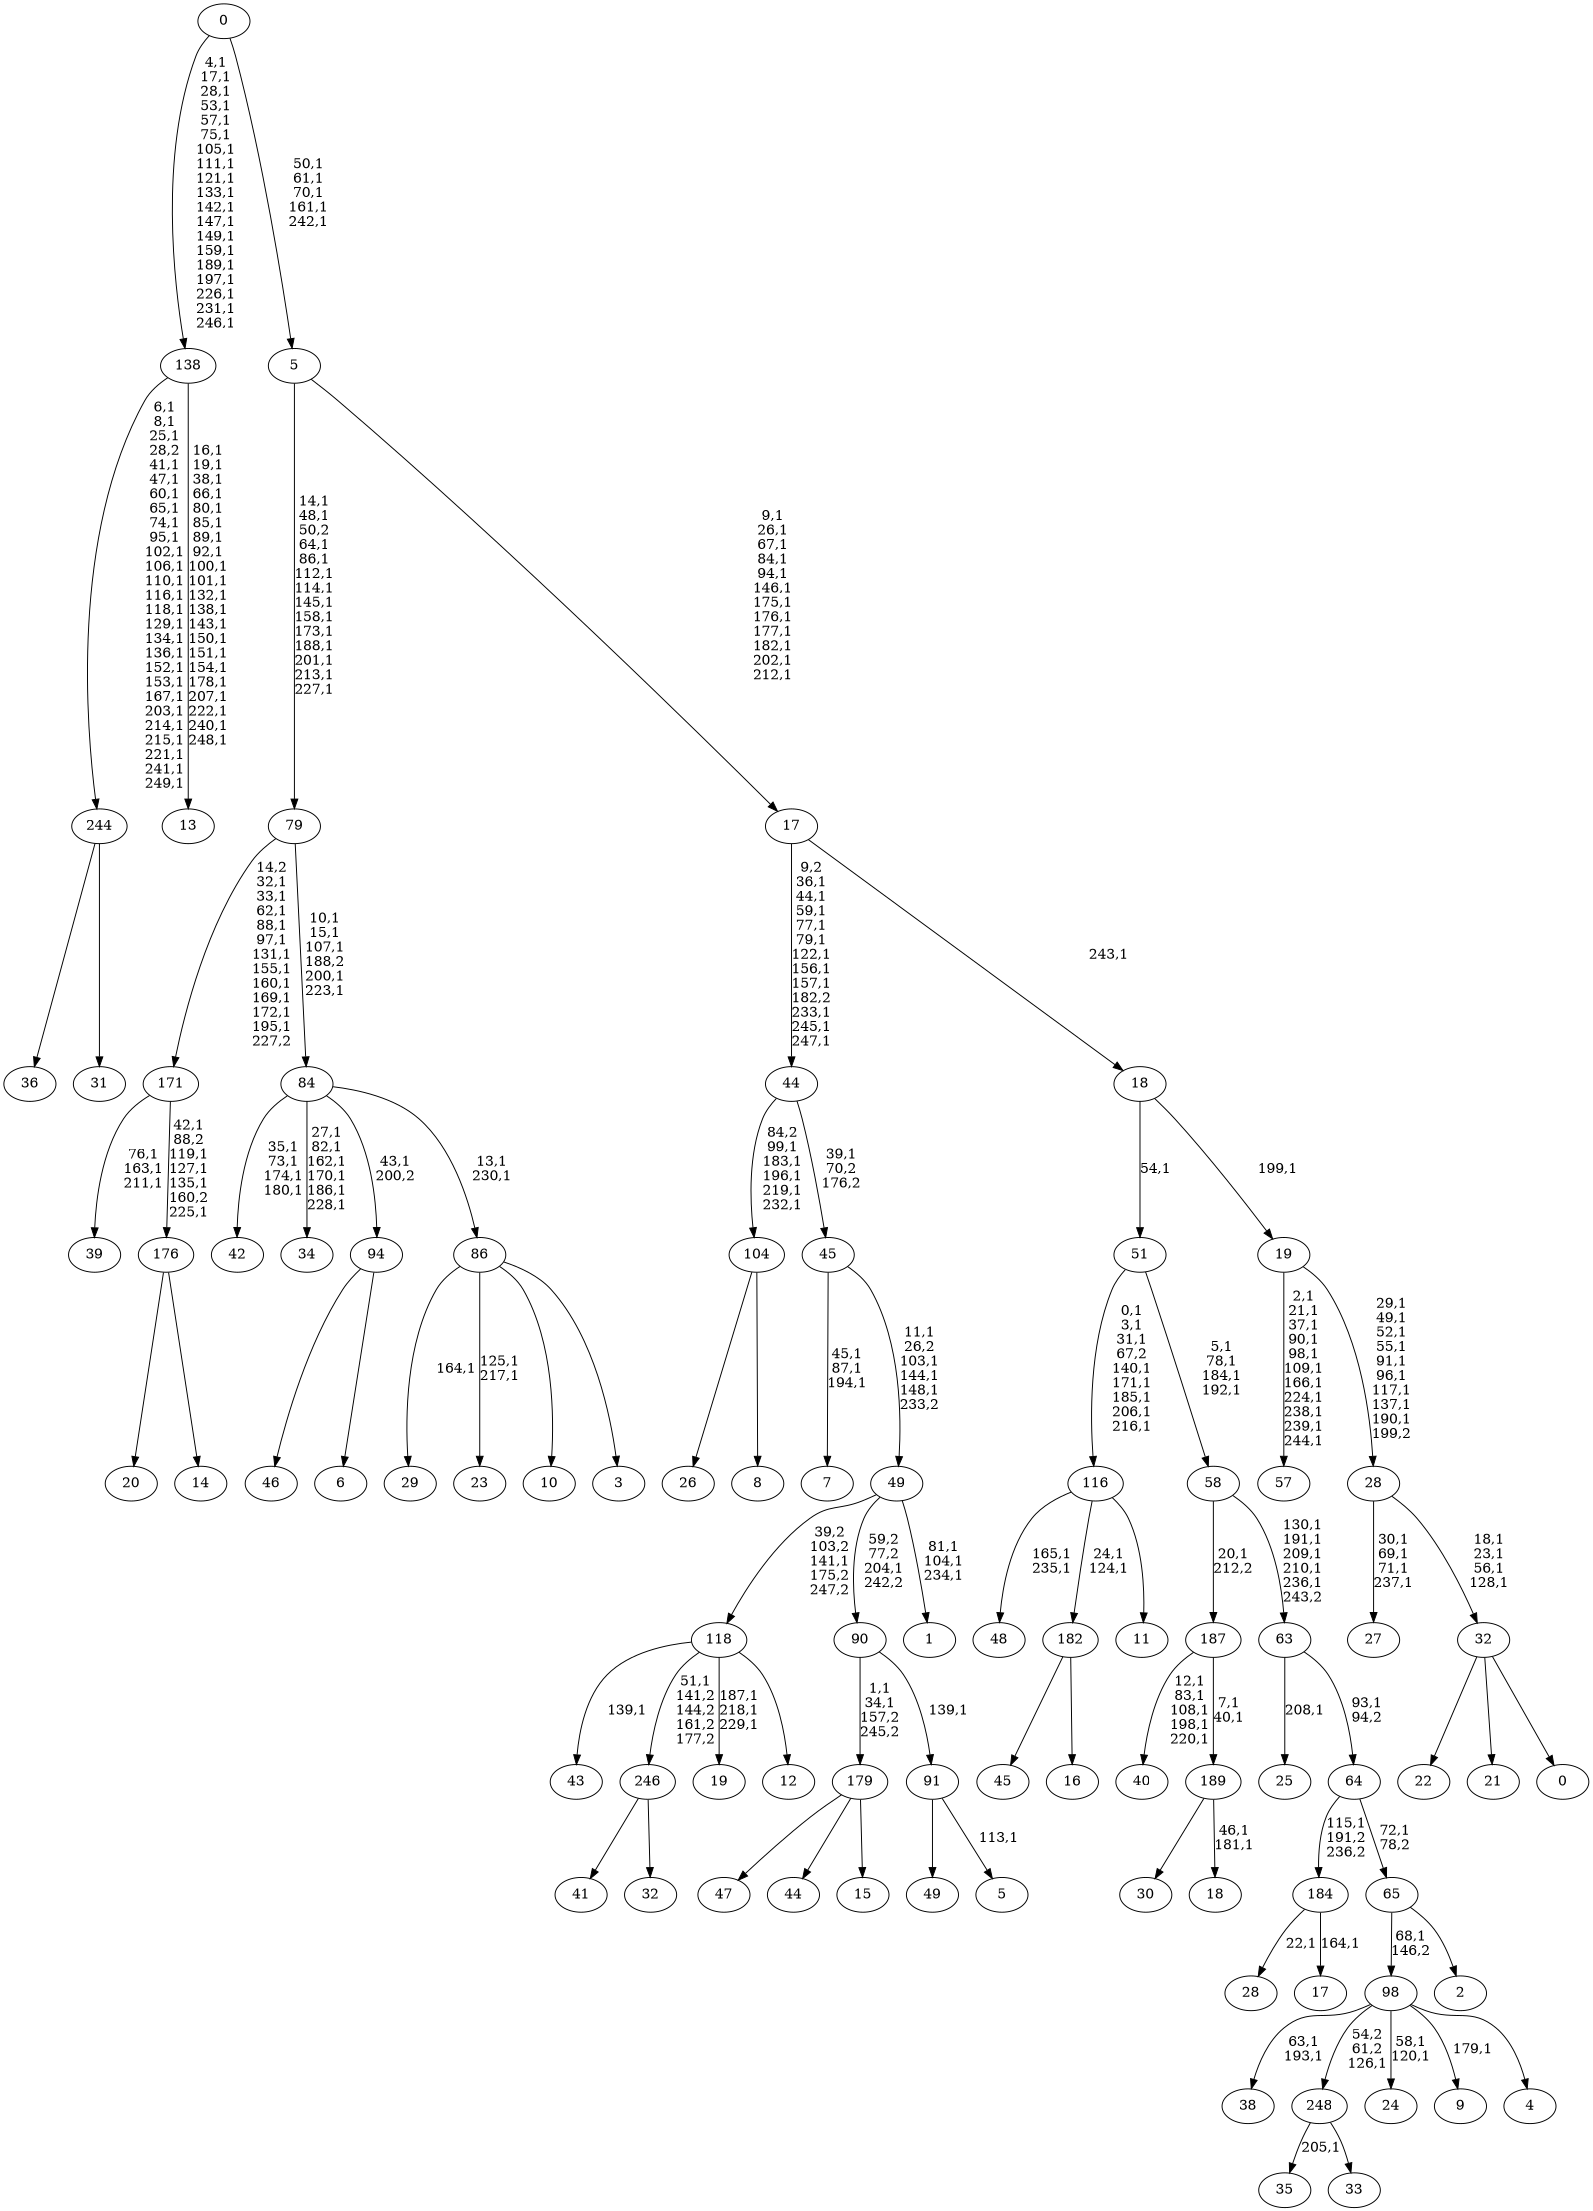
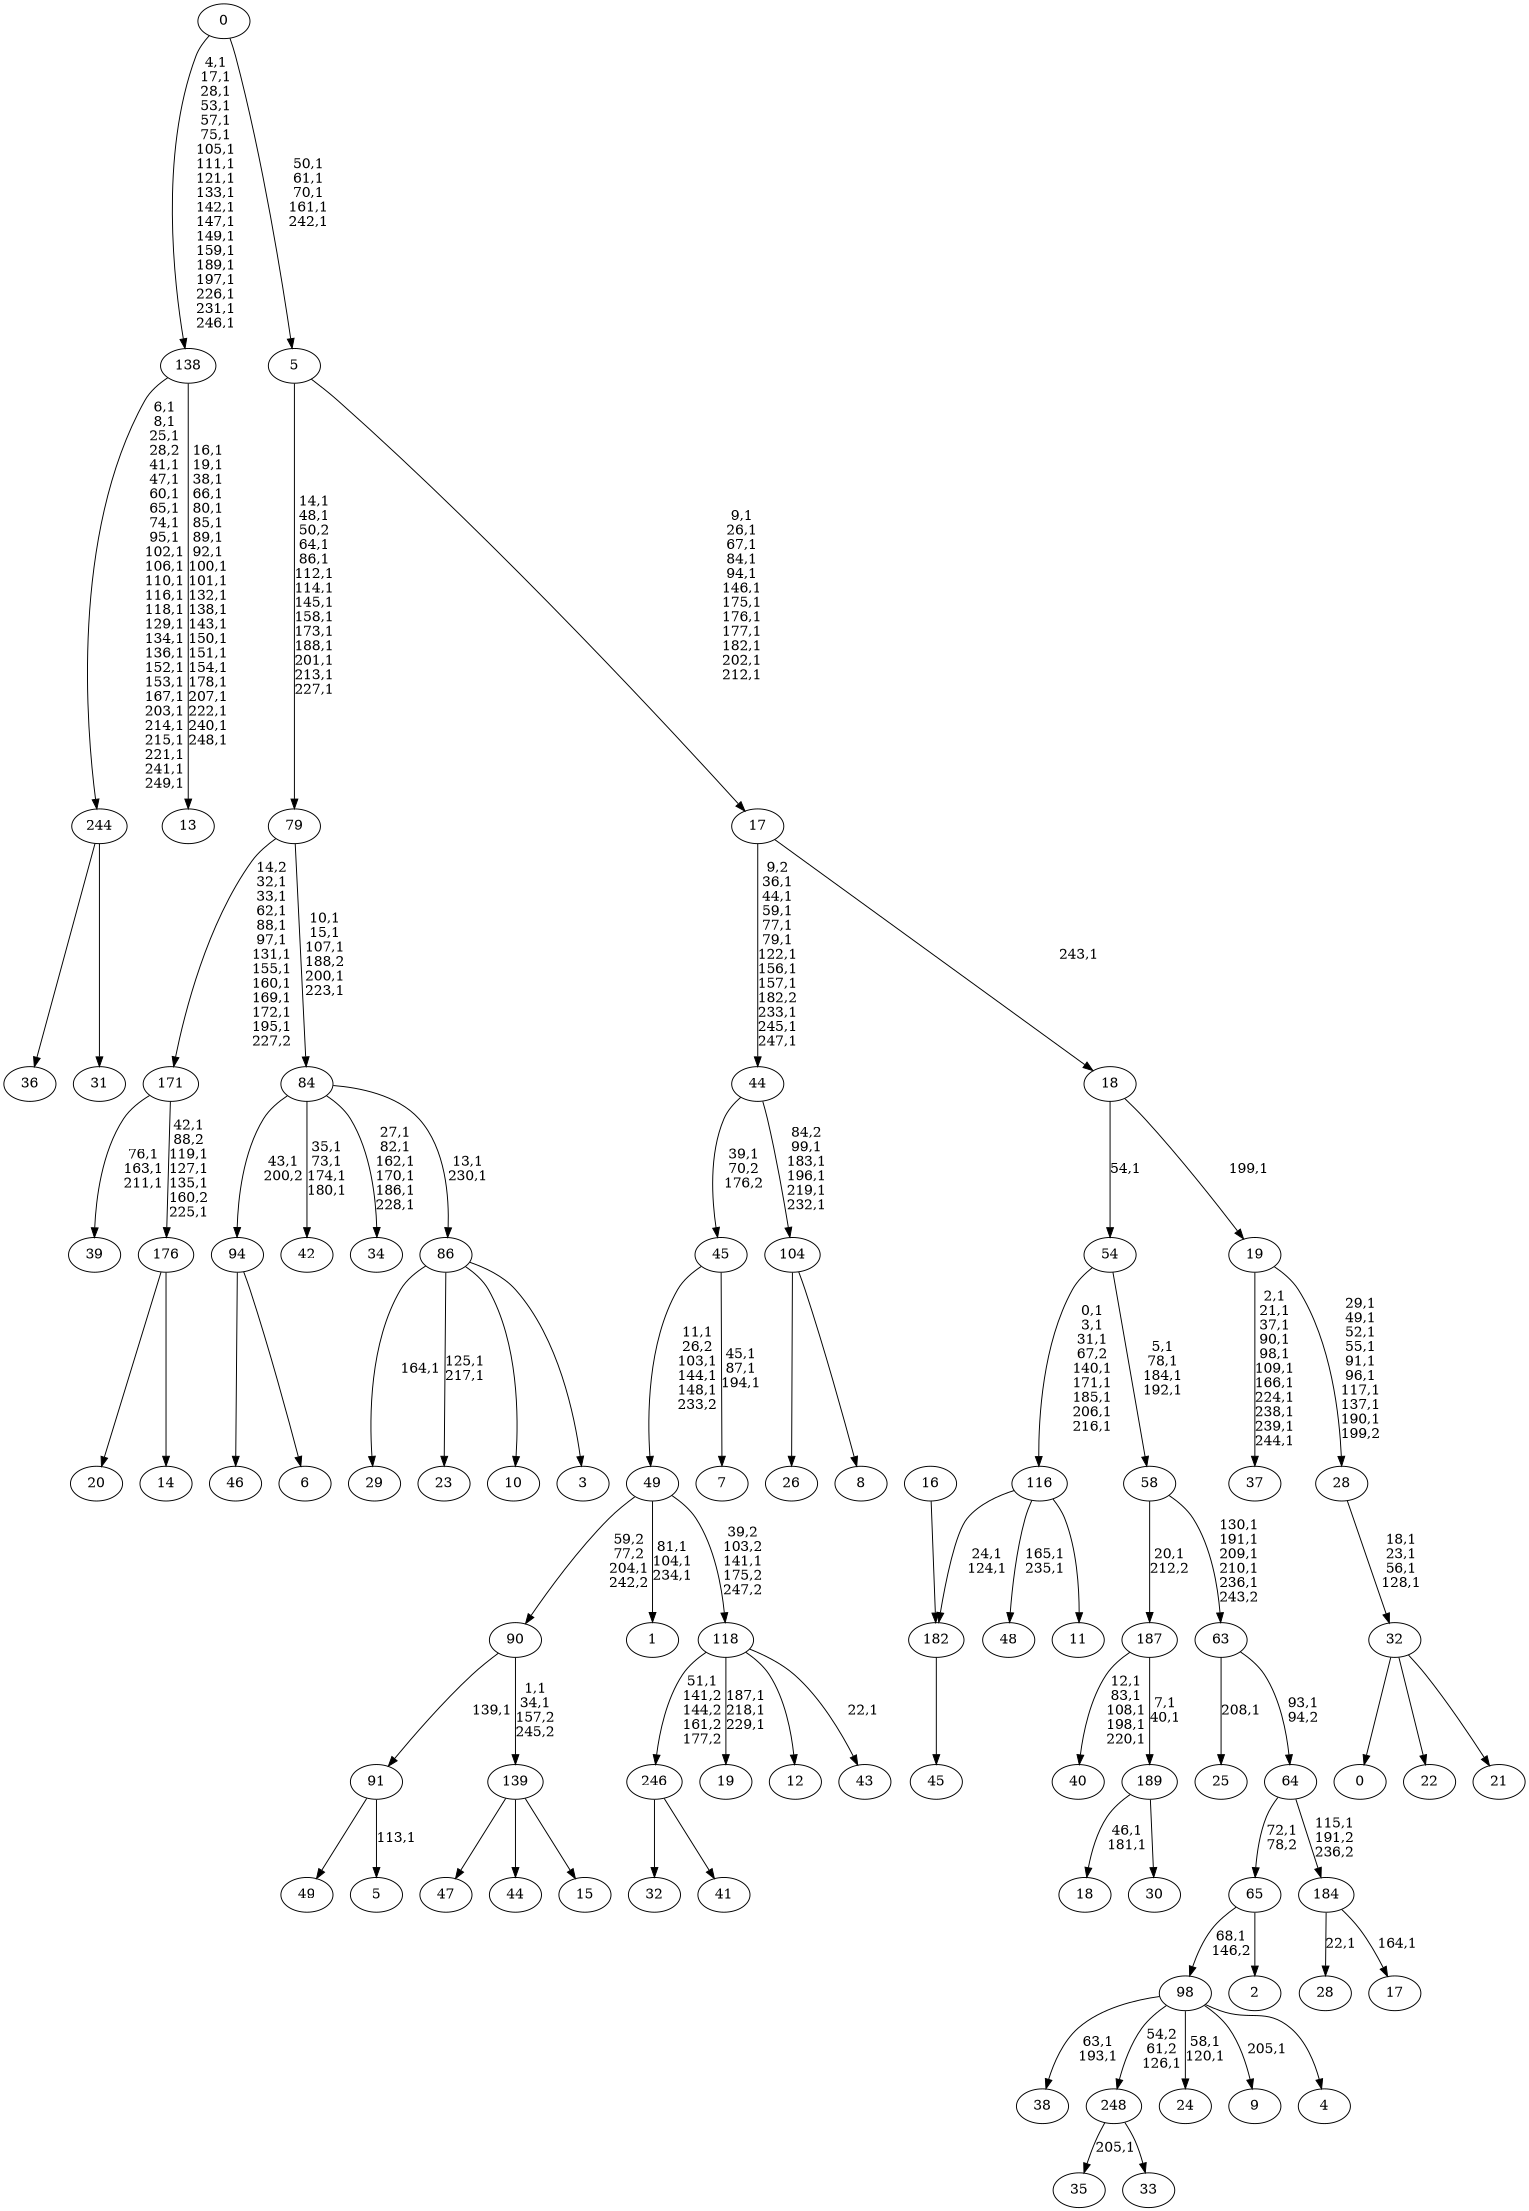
node "51": label "51" -> "54"
node "57": label "57" -> "37"
node "27": removed
edge "182" -> "16": reversed
edge "118" -> "43": label "139,1" -> "22,1"
node "179": label "179" -> "139"
edge "98" -> "9": label "179,1" -> "205,1"
